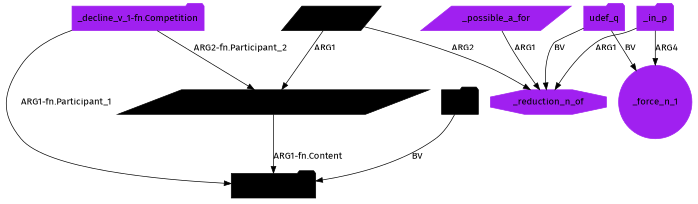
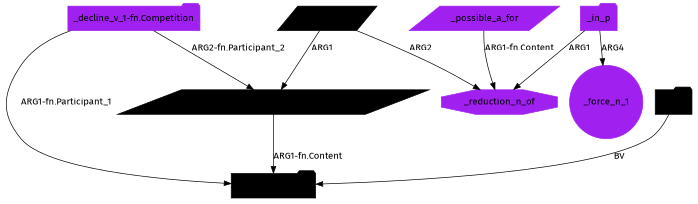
node "udef_q": removed
edge "_possible_a_for" -> "_reduction_n_of": label "ARG1" -> "ARG1-fn.Content"
